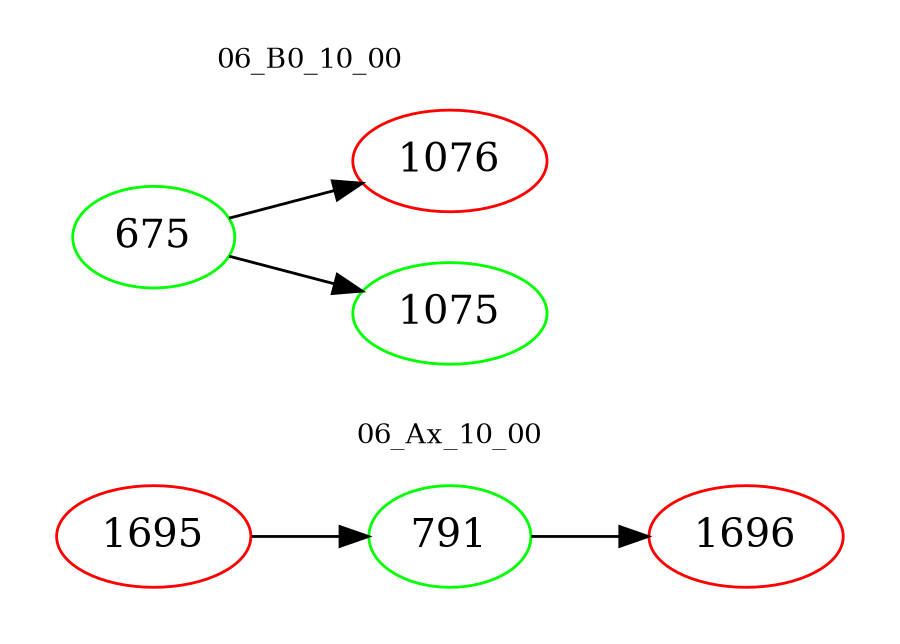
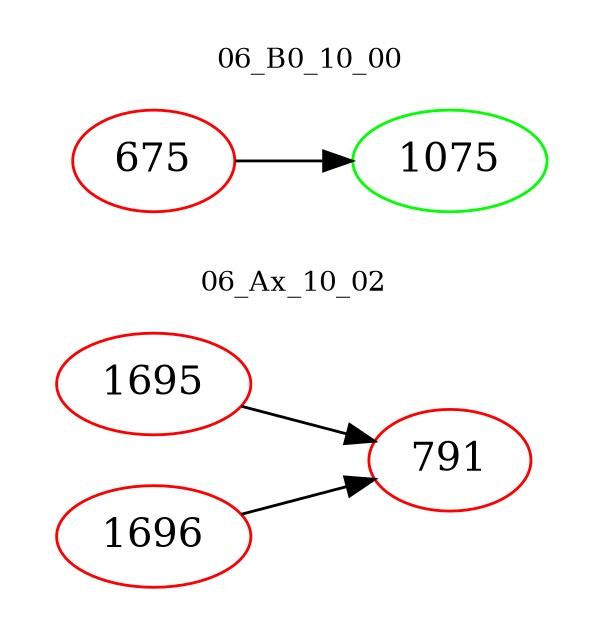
node "1076": removed
node "675": color green -> red
cluster "06_Ax_10_00": label "06_Ax_10_00" -> "06_Ax_10_02"
node "791": color green -> red
edge "791" -> "1696": reversed
